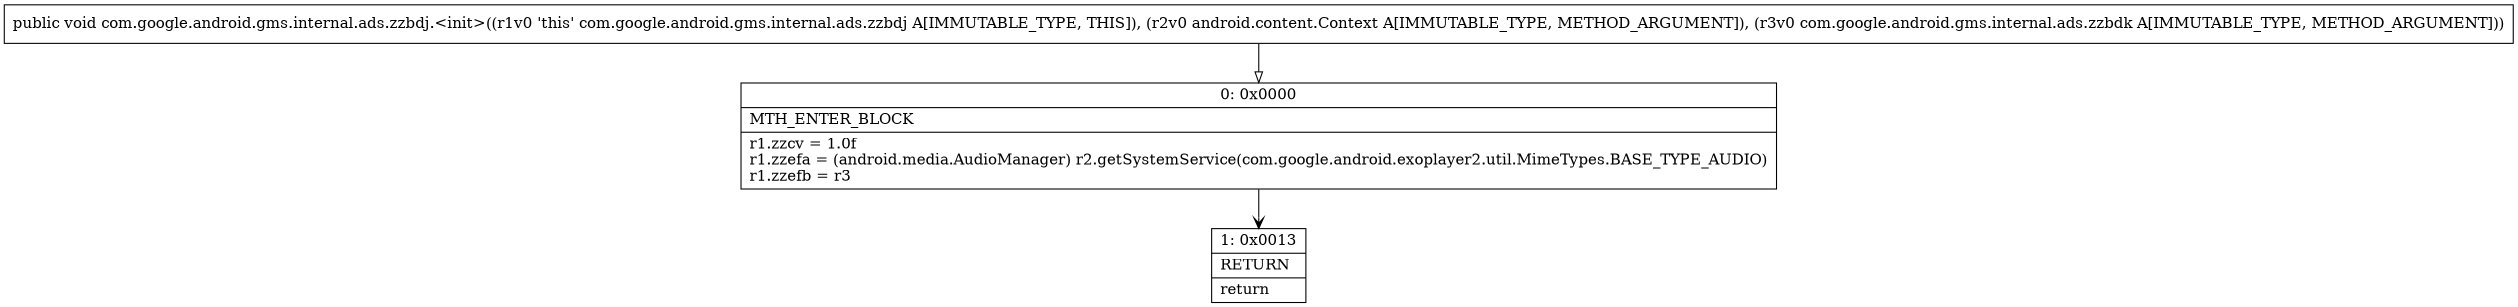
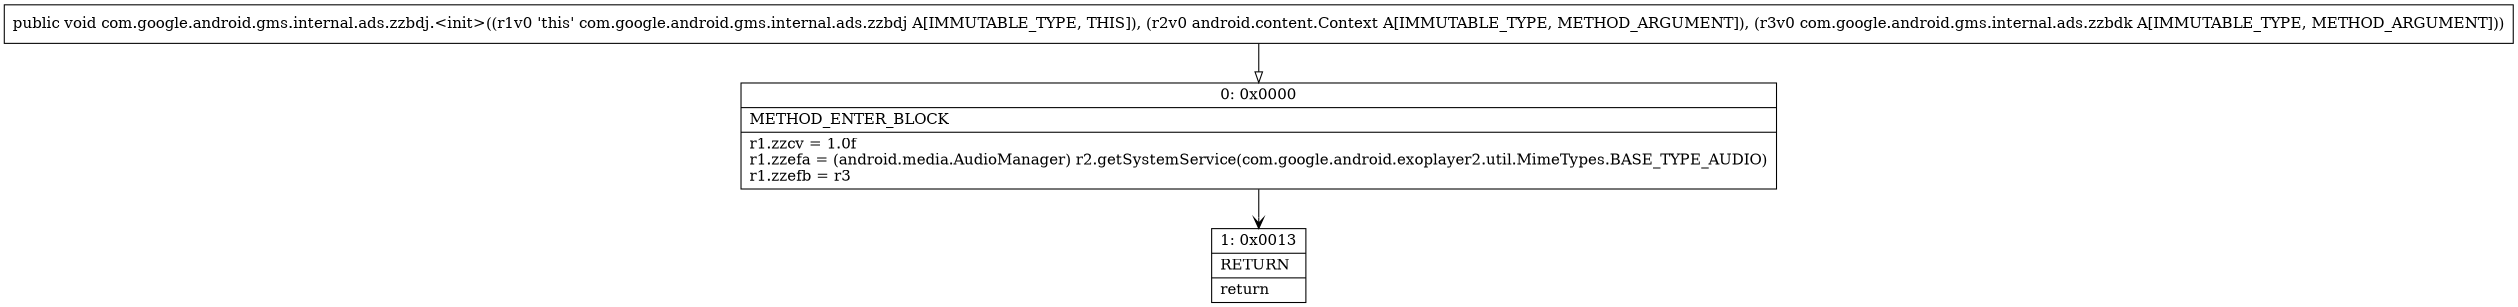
node "0: 0x0000": text "MTH_ENTER_BLOCK" -> "METHOD_ENTER_BLOCK"
